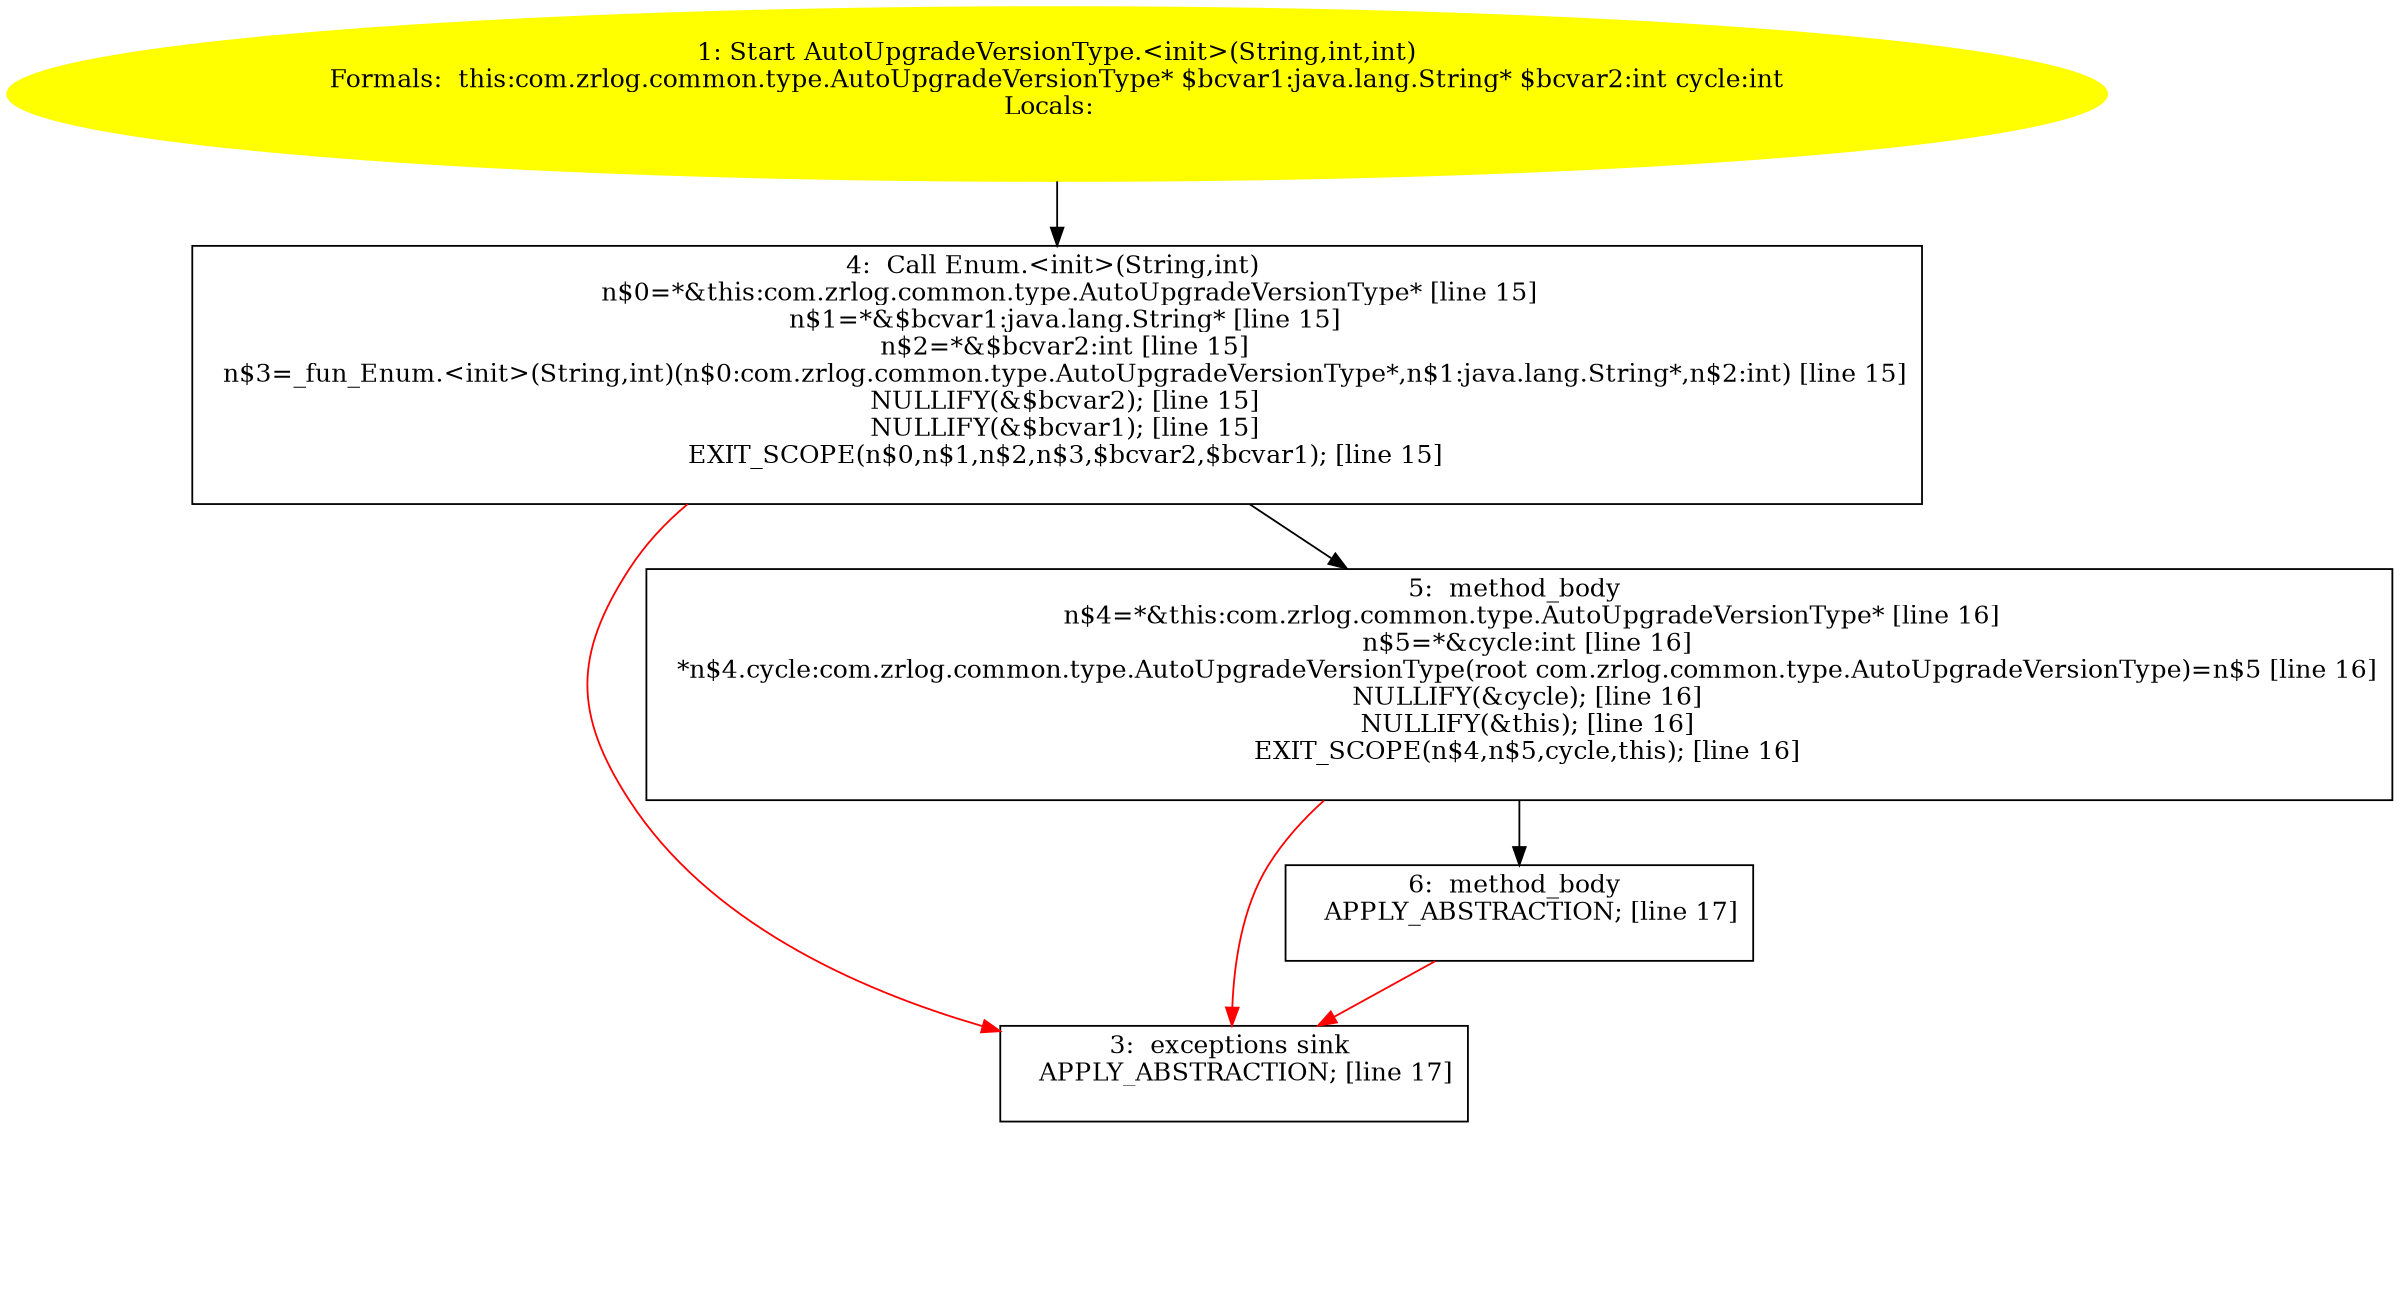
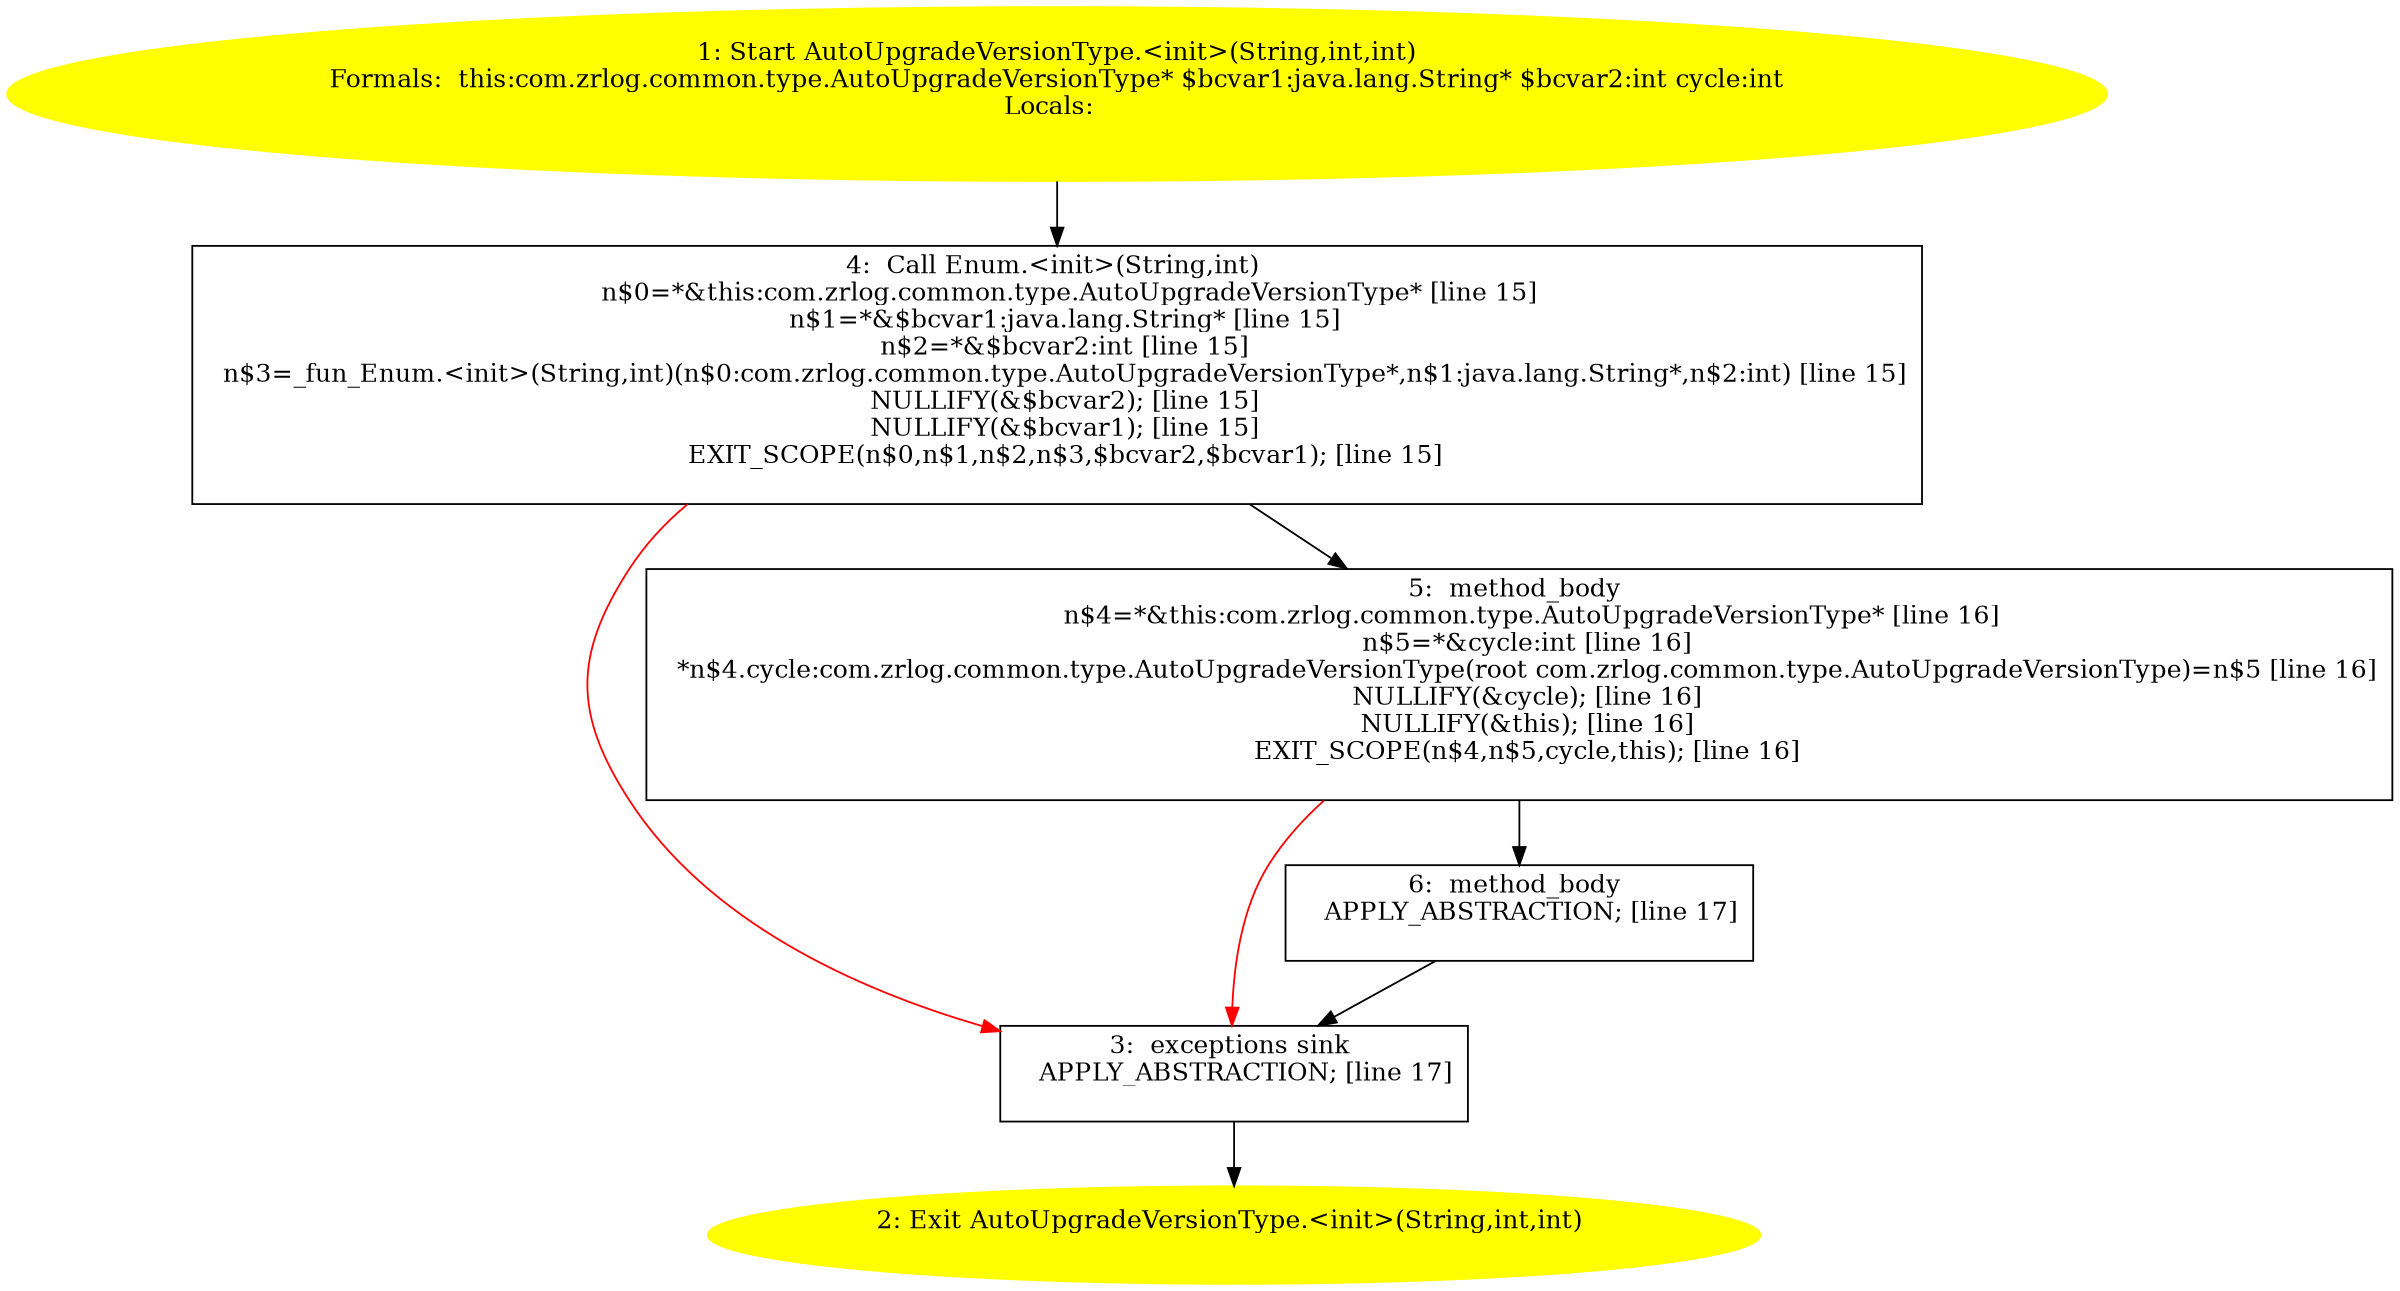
edge "6:  method_body APPLY_ABSTRACTION; [line 17]" -> "3:  exceptions sink APPLY_ABSTRACTION; [line 17]": color red -> black
node "2: Exit AutoUpgradeVersionType.<init>(String,int,int)": added
